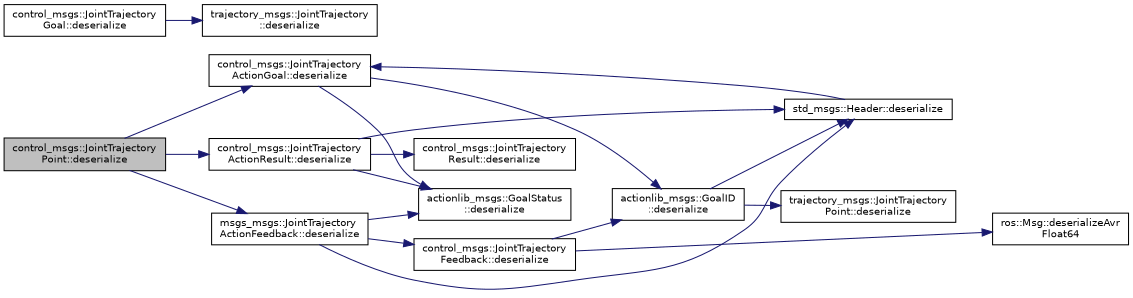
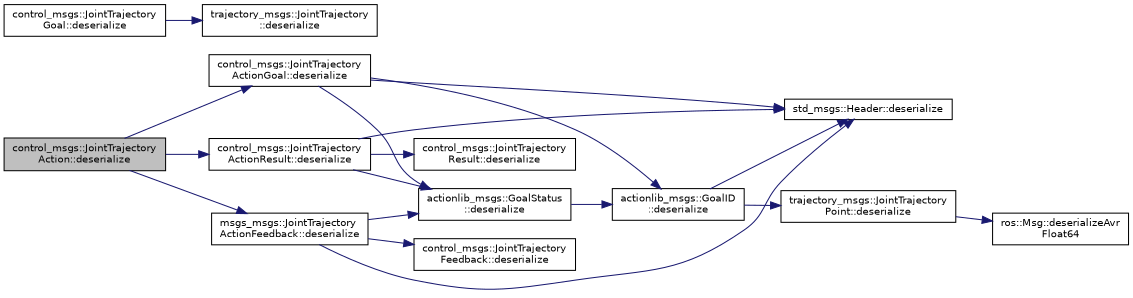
edge "std_msgs::Header::deserialize" -> "control_msgs::JointTrajectory ActionGoal::deserialize": reversed
node "control_msgs::JointTrajectory Point::deserialize": label "control_msgs::JointTrajectory Point::deserialize" -> "control_msgs::JointTrajectory Action::deserialize"
edge "control_msgs::JointTrajectory Feedback::deserialize" -> "actionlib_msgs::GoalID ::deserialize": now "actionlib_msgs::GoalStatus ::deserialize" -> "actionlib_msgs::GoalID ::deserialize"
edge "control_msgs::JointTrajectory Feedback::deserialize" -> "ros::Msg::deserializeAvr Float64": now "trajectory_msgs::JointTrajectory Point::deserialize" -> "ros::Msg::deserializeAvr Float64"
